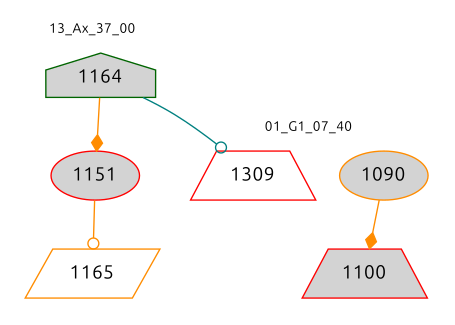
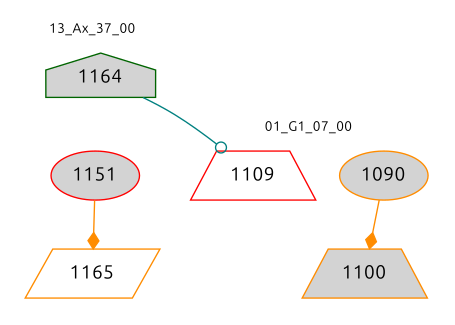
edge "1164" -> "1151": removed
cluster "01_G1_07_40": label "01_G1_07_40" -> "01_G1_07_00"
node "1309": label "1309" -> "1109"
edge "1151" -> "1165": arrowhead odot -> diamond
node "1100": color red -> darkorange
